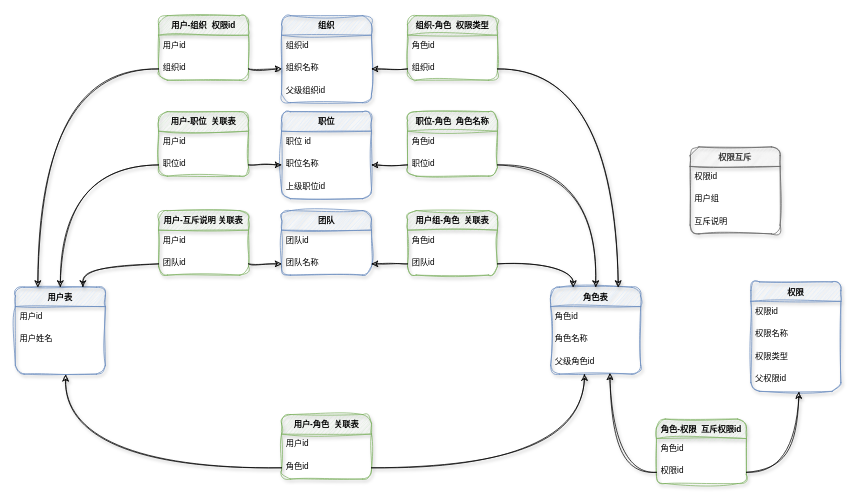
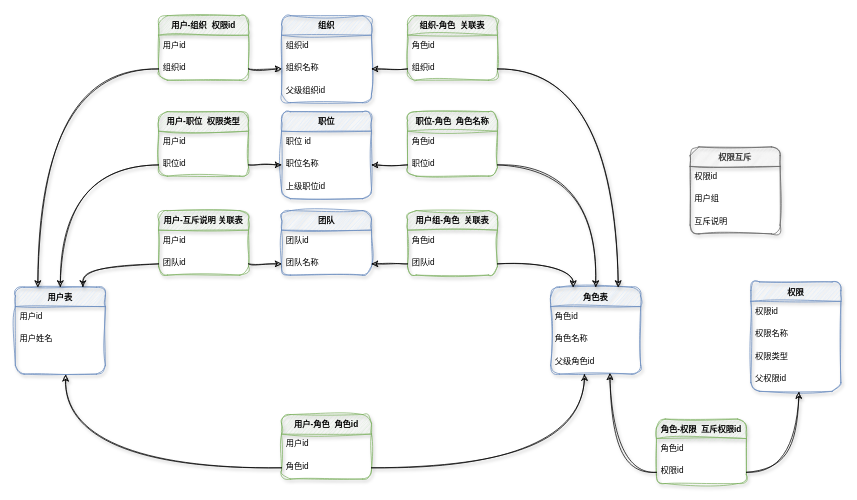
node "组织-角色 权限类型": label "组织-角色 权限类型" -> "组织-角色 关联表"
node "用户-职位 关联表": label "用户-职位 关联表" -> "用户-职位 权限类型"
node "用户-角色 关联表": label "用户-角色 关联表" -> "用户-角色 角色id"
